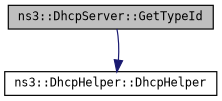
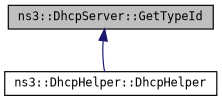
edge "ns3::DhcpServer::GetTypeId" -> "ns3::DhcpHelper::DhcpHelper": reversed
